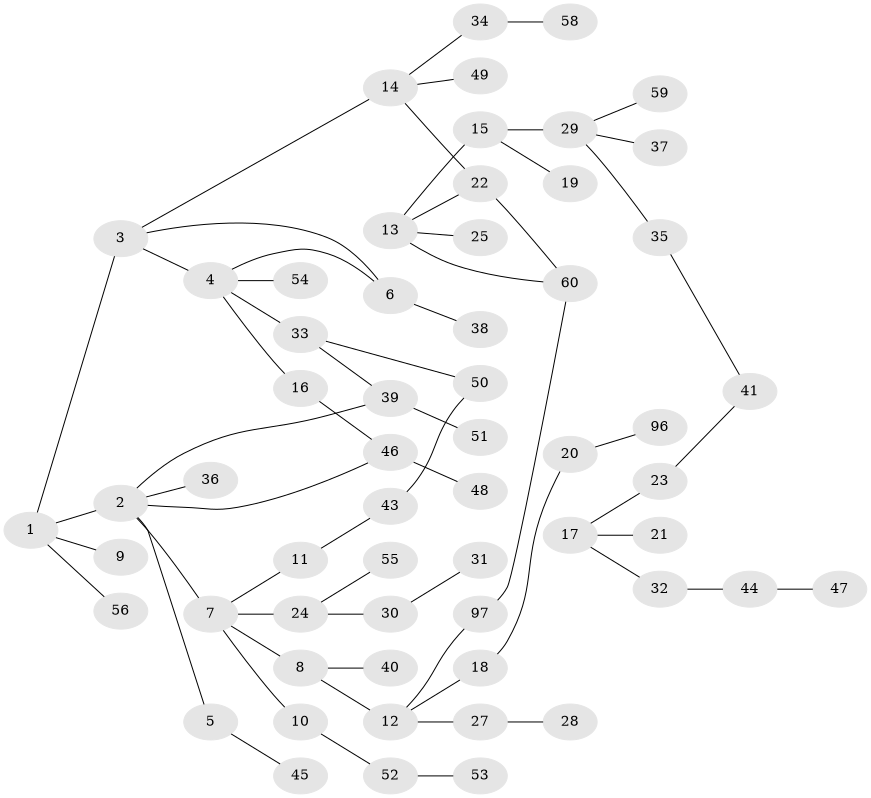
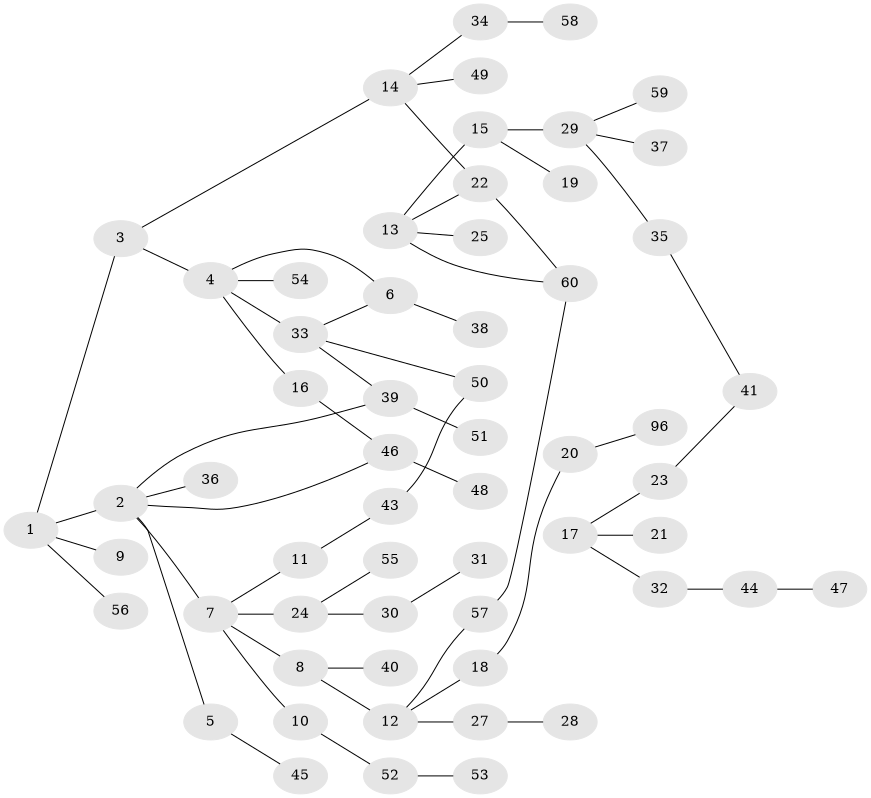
edge "3" -- "6": now "33" -- "6"
node "97": label "97" -> "57"
